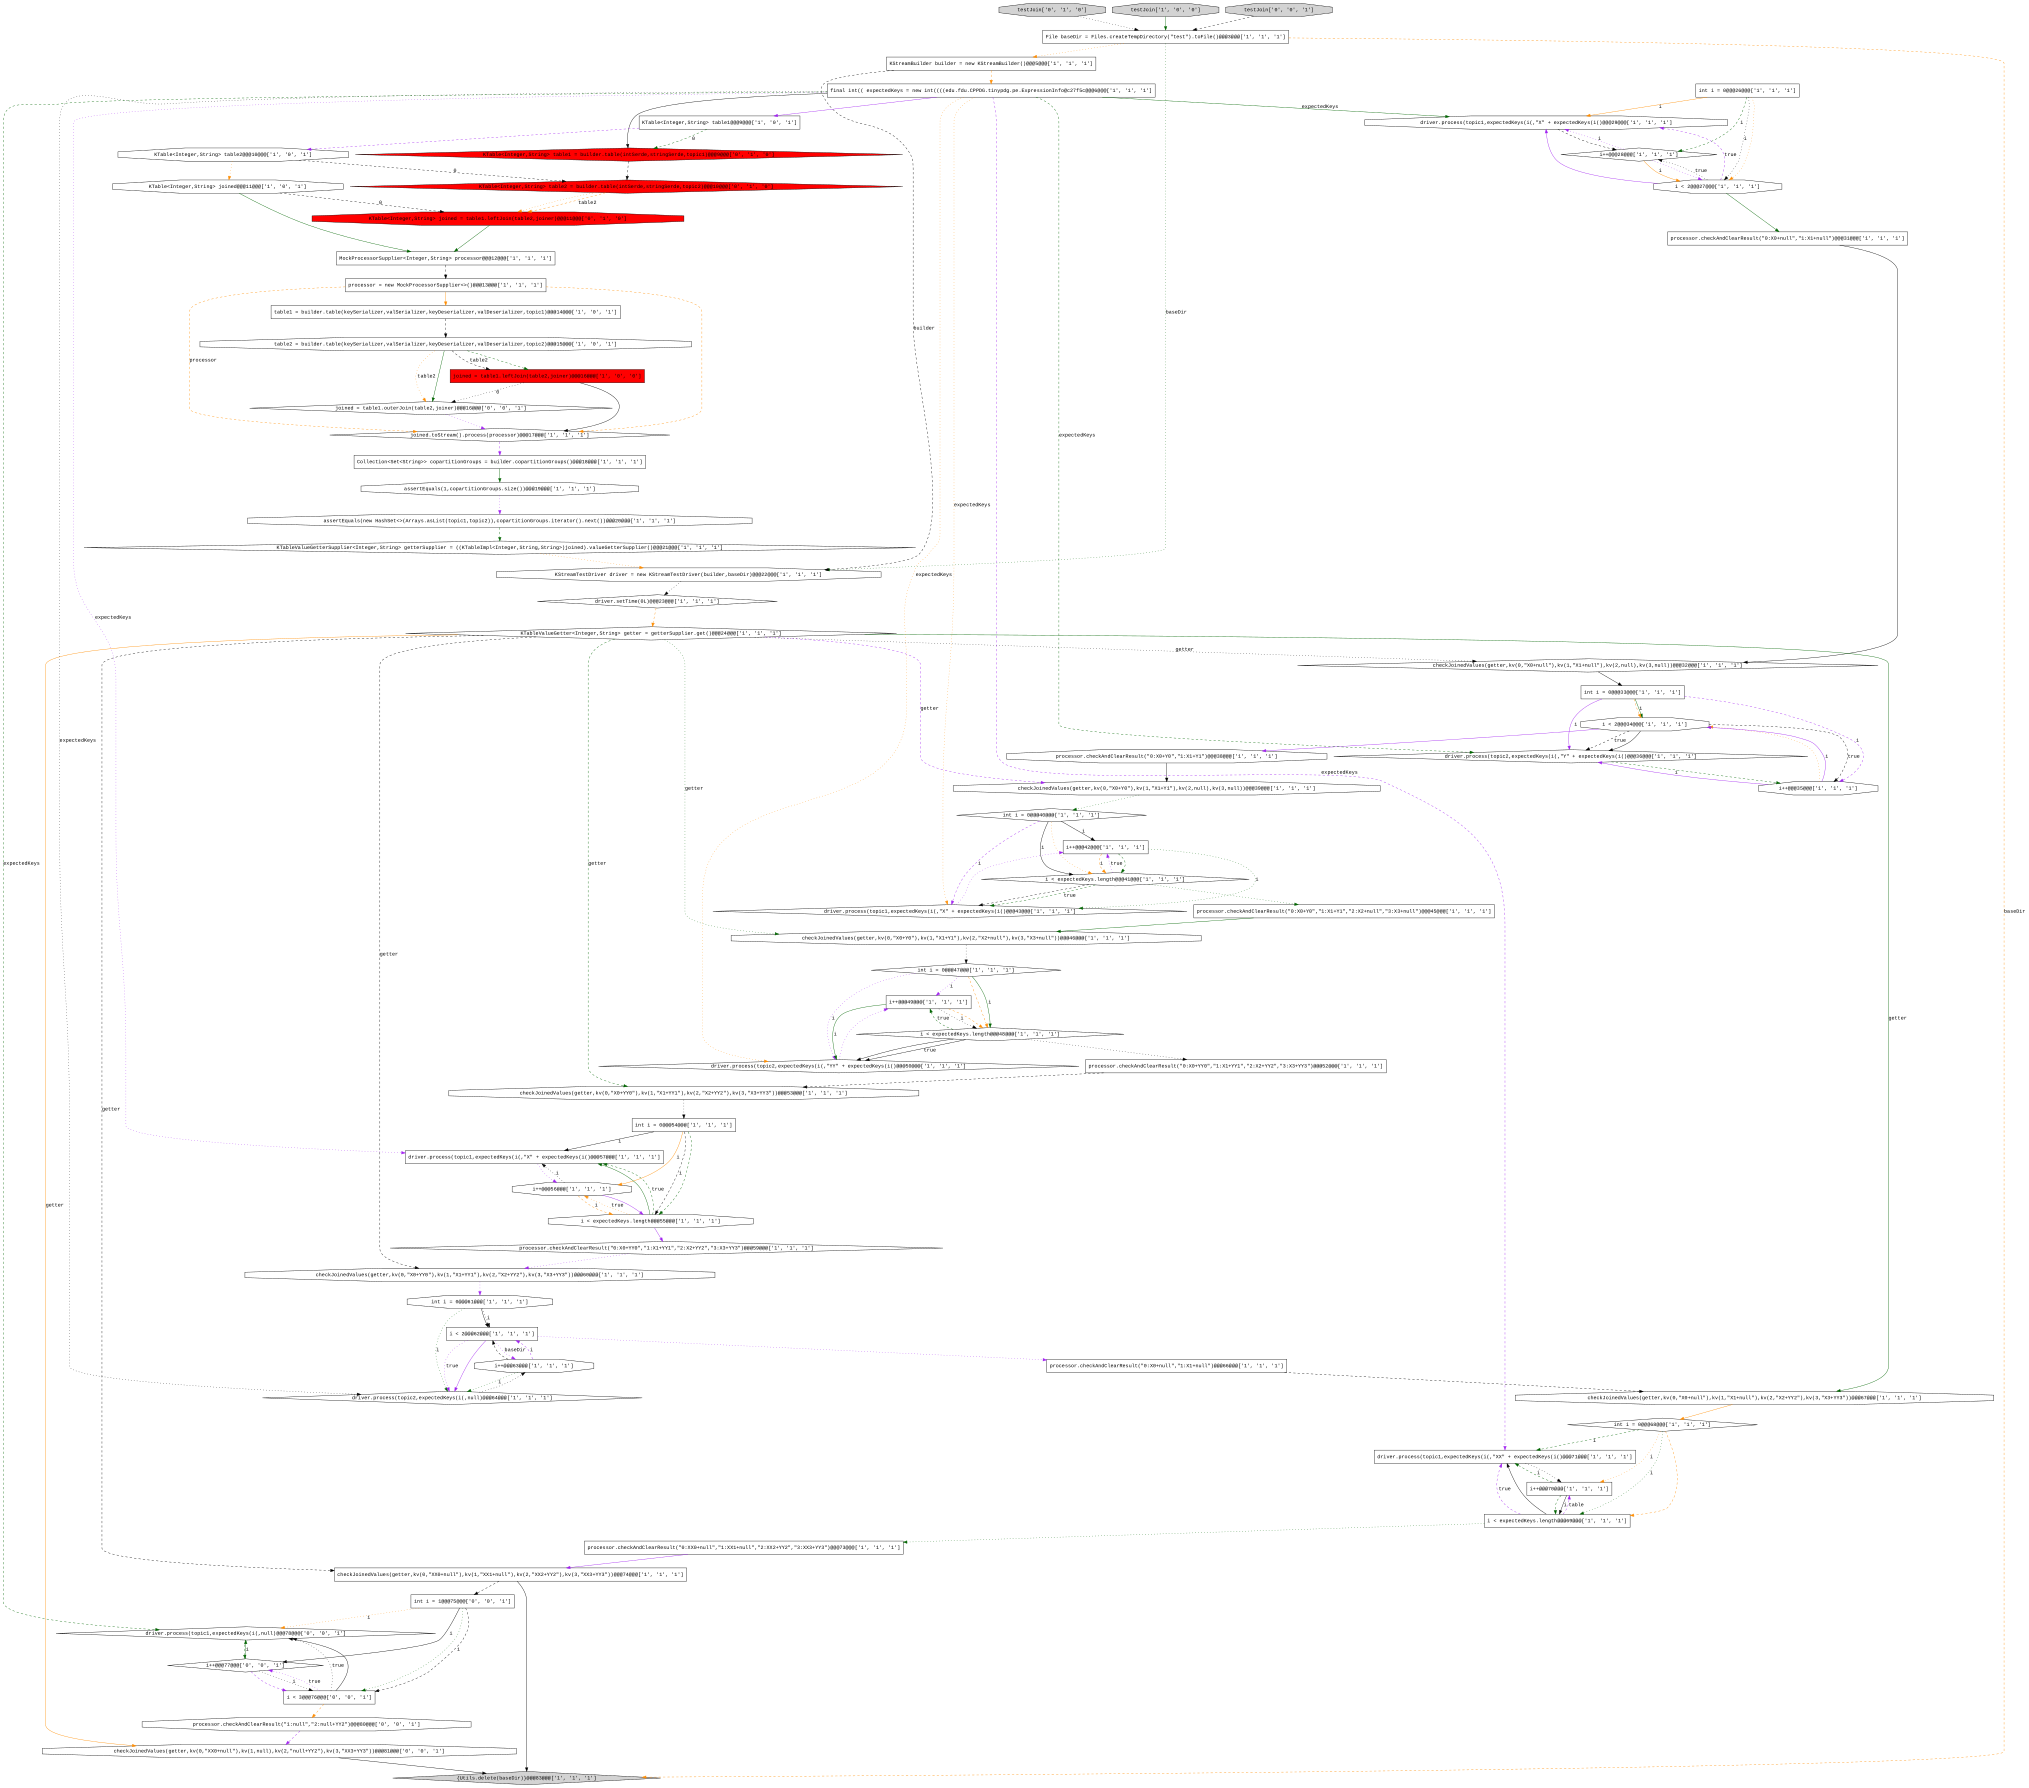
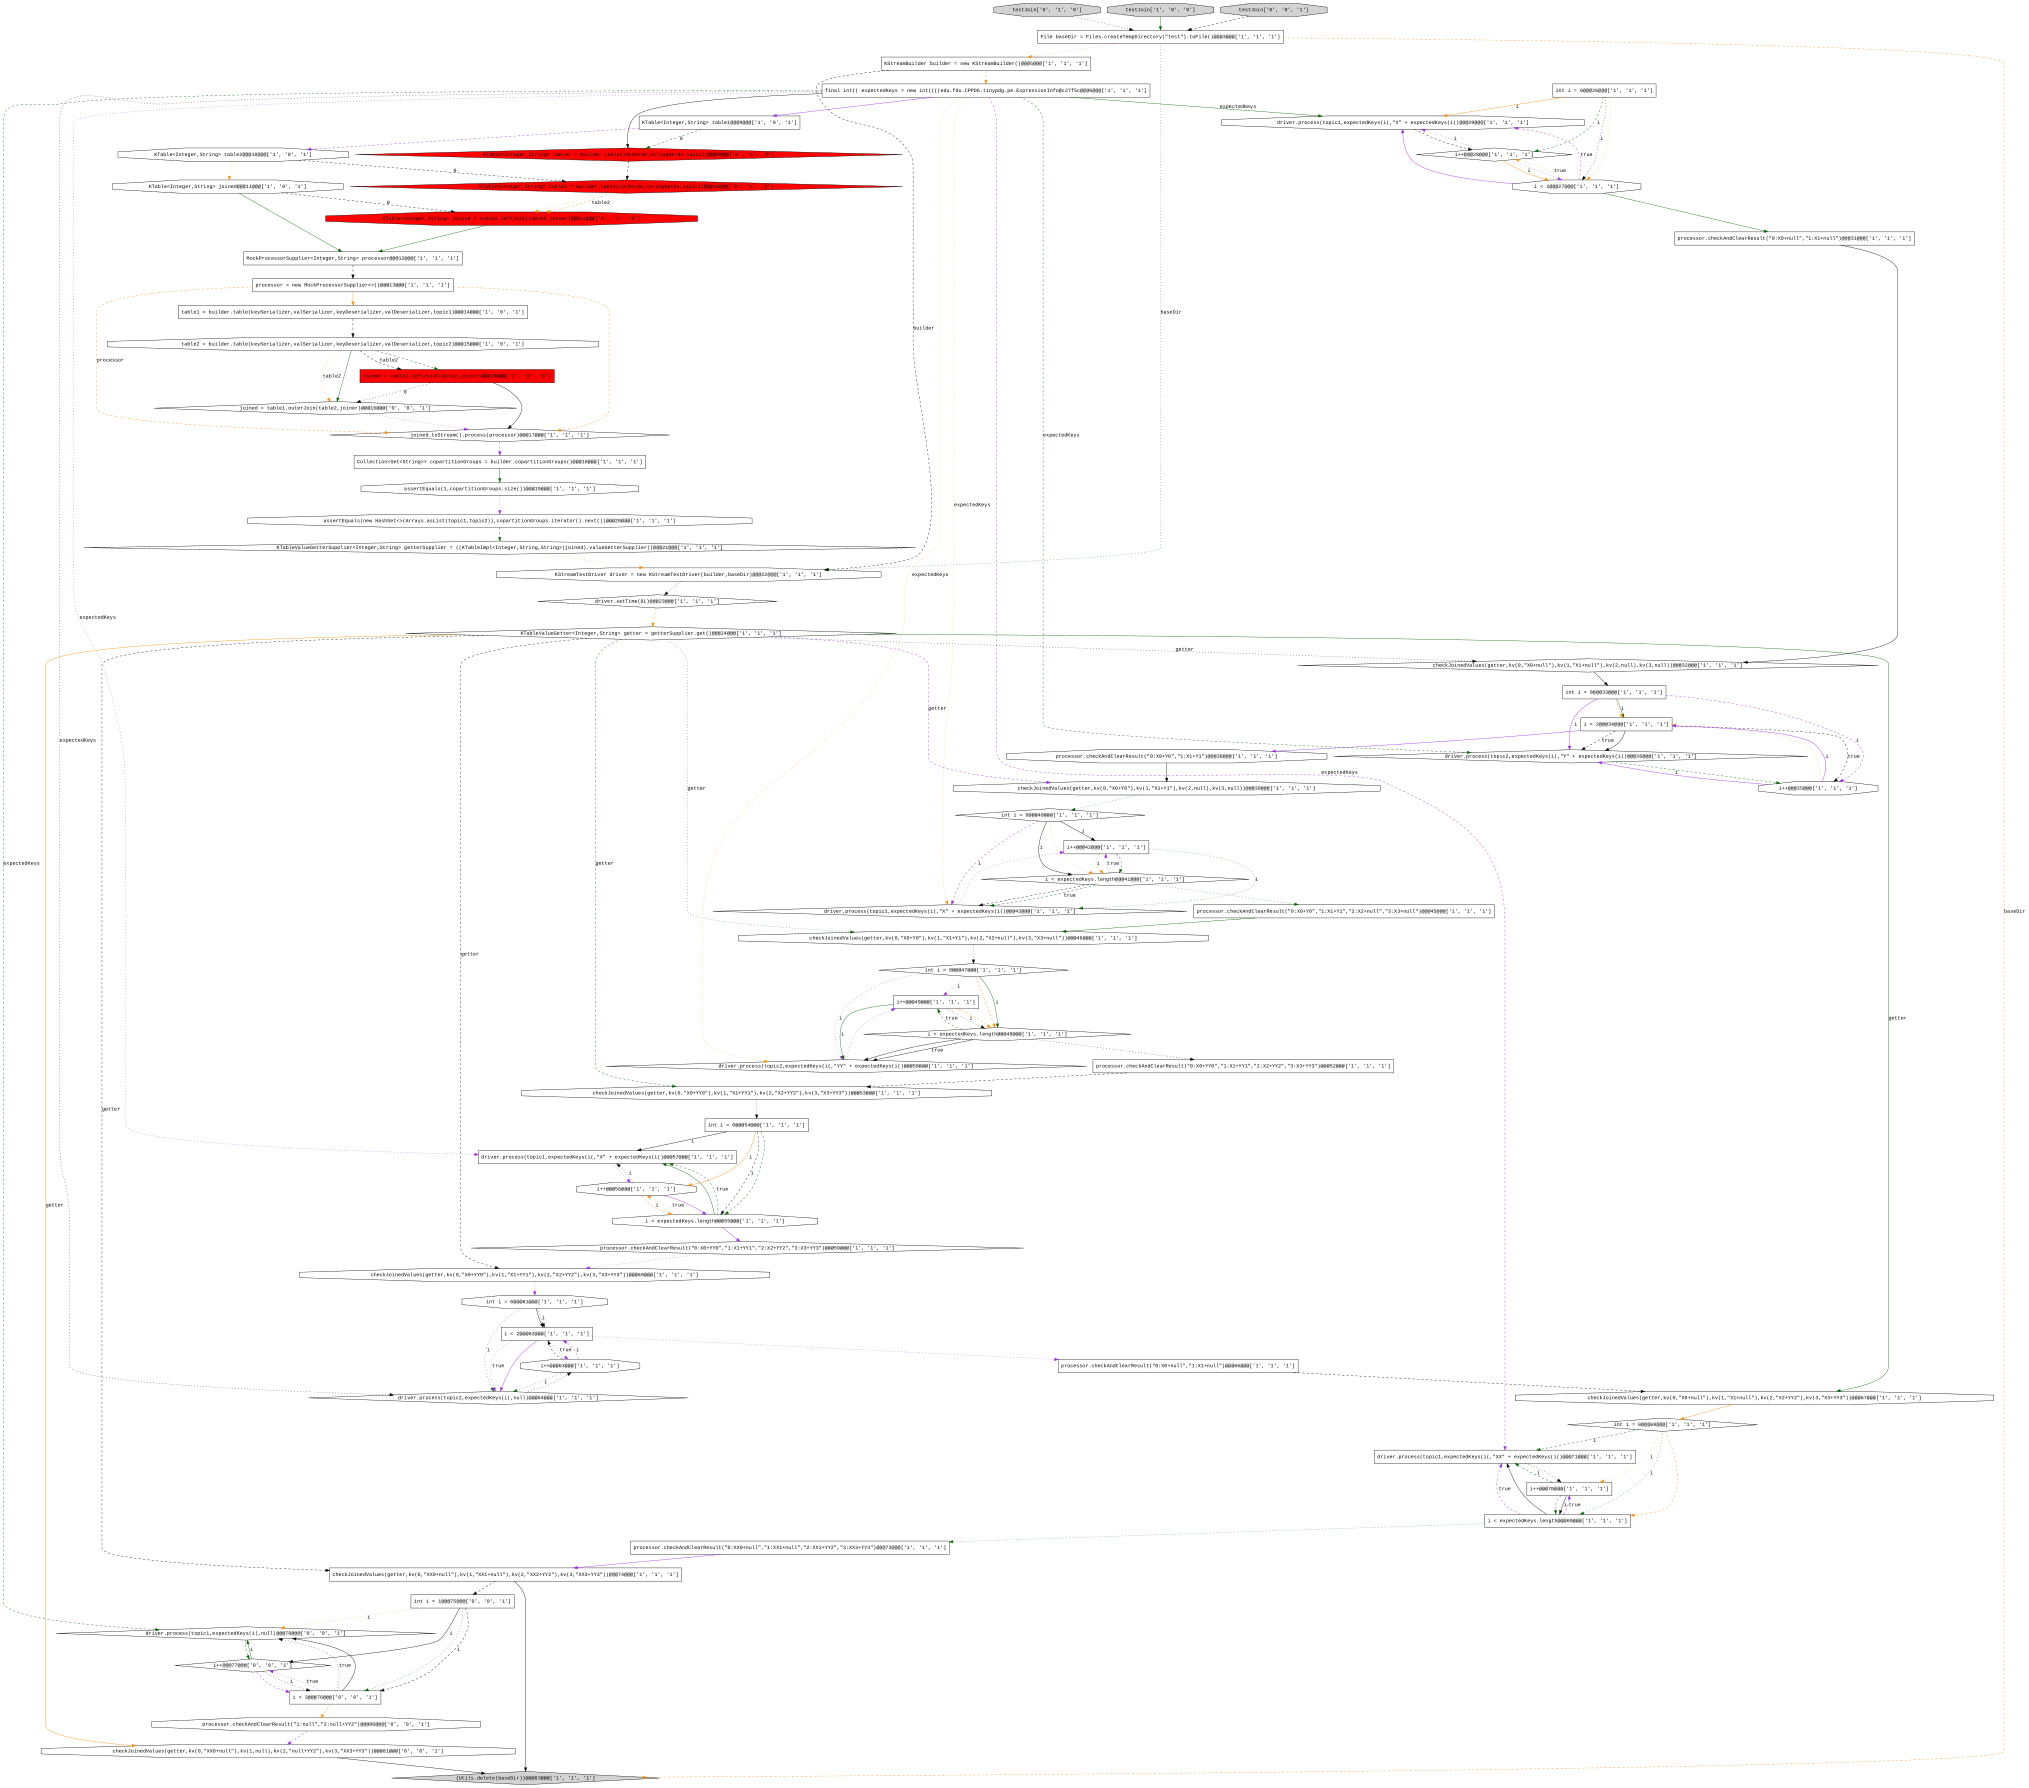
edge "i < 2@@@27@@@['1', '1', '1']" -> "i++@@@28@@@['1', '1', '1']": color black -> darkorange
node "i < 2@@@34@@@['1', '1', '1']": shape octagon -> box
edge "i < 2@@@62@@@['1', '1', '1']" -> "i++@@@63@@@['1', '1', '1']": label "baseDir" -> "true"
edge "i < expectedKeys.length@@@69@@@['1', '1', '1']" -> "i++@@@70@@@['1', '1', '1']": label "table" -> "true"
